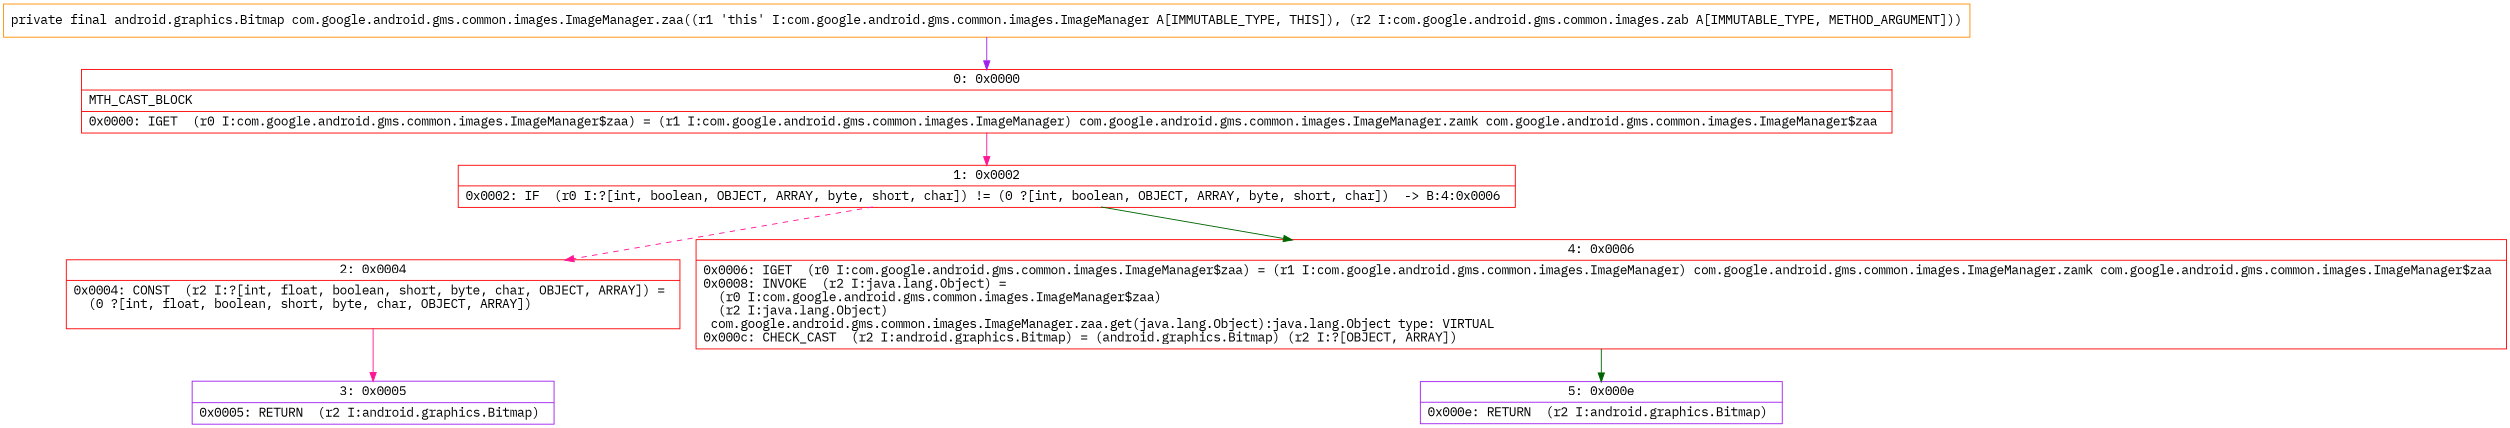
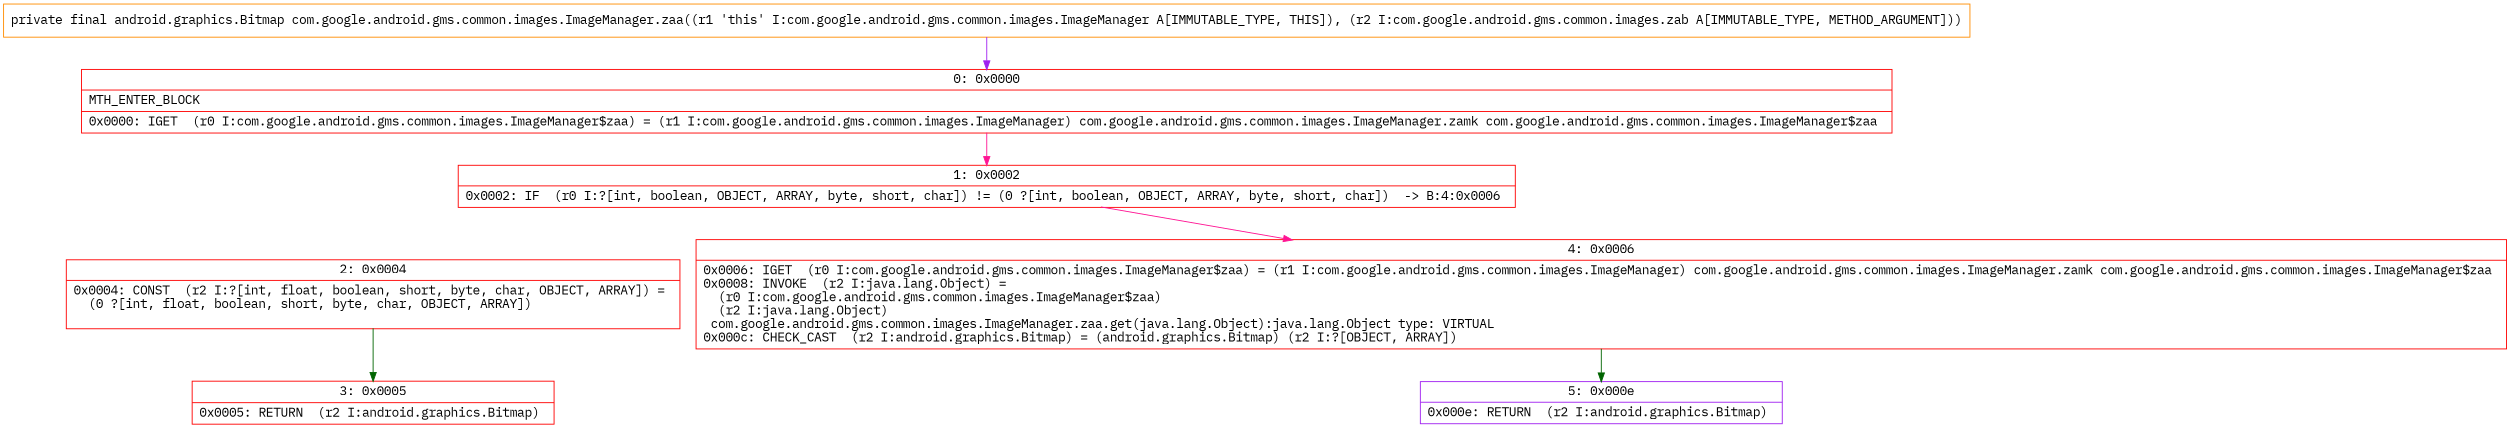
node "0: 0x0000": text "MTH_CAST_BLOCK" -> "MTH_ENTER_BLOCK"
edge "1: 0x0002" -> "4: 0x0006": color darkgreen -> deeppink
edge "1: 0x0002" -> "2: 0x0004": removed
edge "2: 0x0004" -> "3: 0x0005": color deeppink -> darkgreen
node "3: 0x0005": color purple -> red
